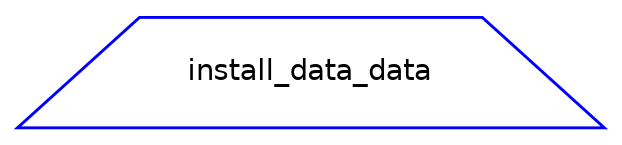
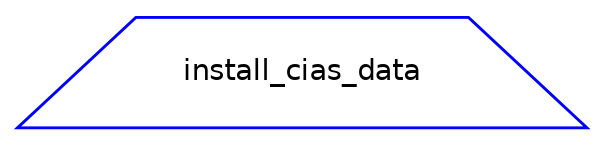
node "install_data_data": label "install_data_data" -> "install_cias_data"
